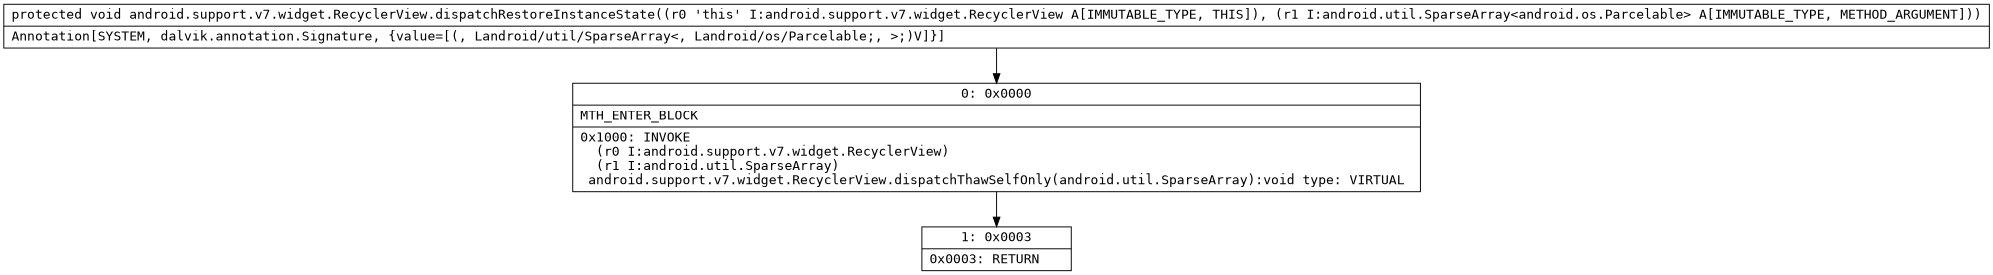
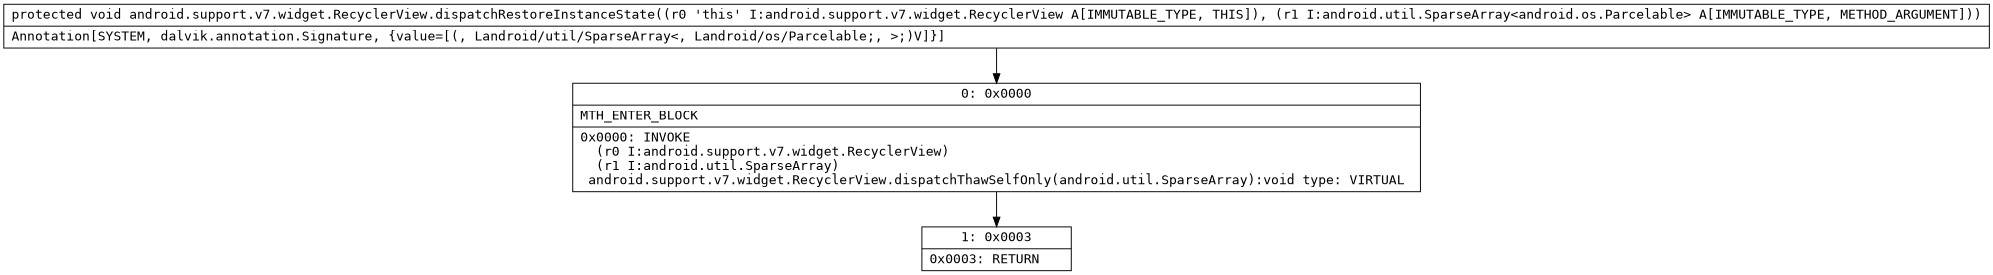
node "0: 0x0000": text "0x1000: INVOKE" -> "0x0000: INVOKE"
